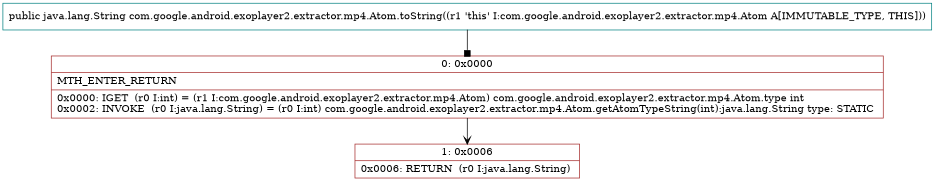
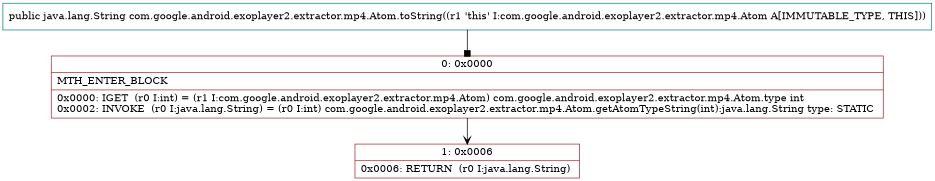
node "0: 0x0000": text "MTH_ENTER_RETURN" -> "MTH_ENTER_BLOCK"
